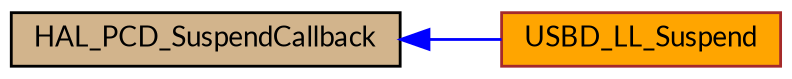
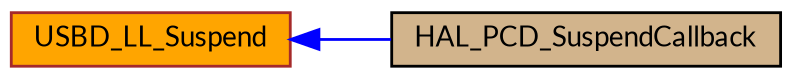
edge "USBD_LL_Suspend" -> "HAL_PCD_SuspendCallback": reversed
